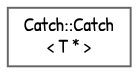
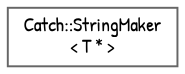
node "Catch::Catch < T * >": label "Catch::Catch < T * >" -> "Catch::StringMaker < T * >"
